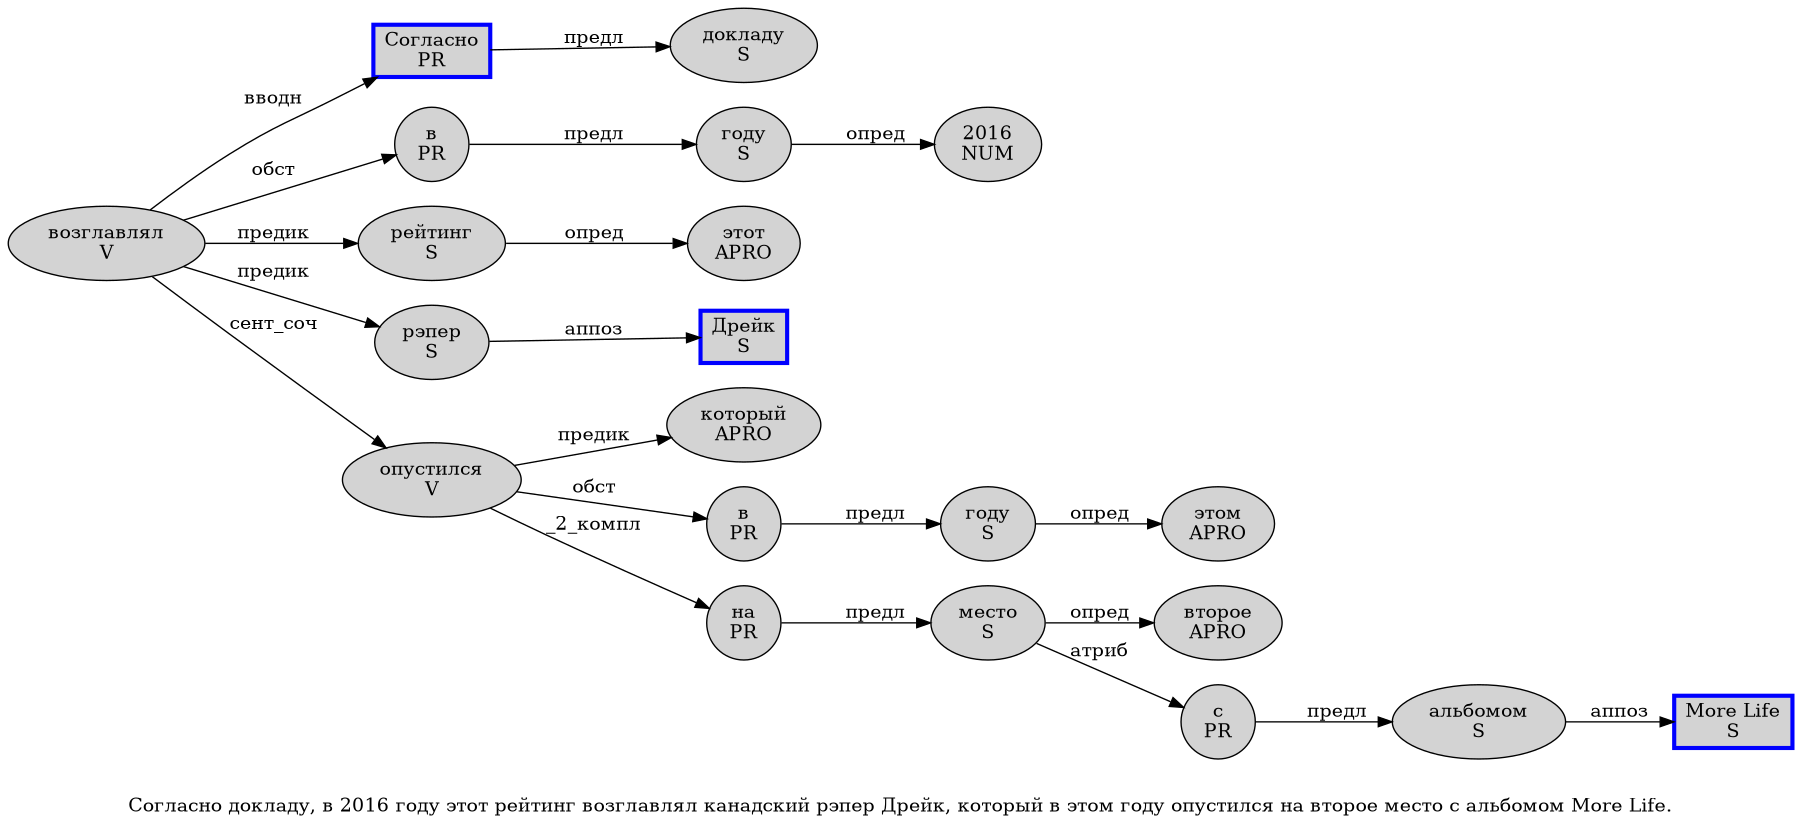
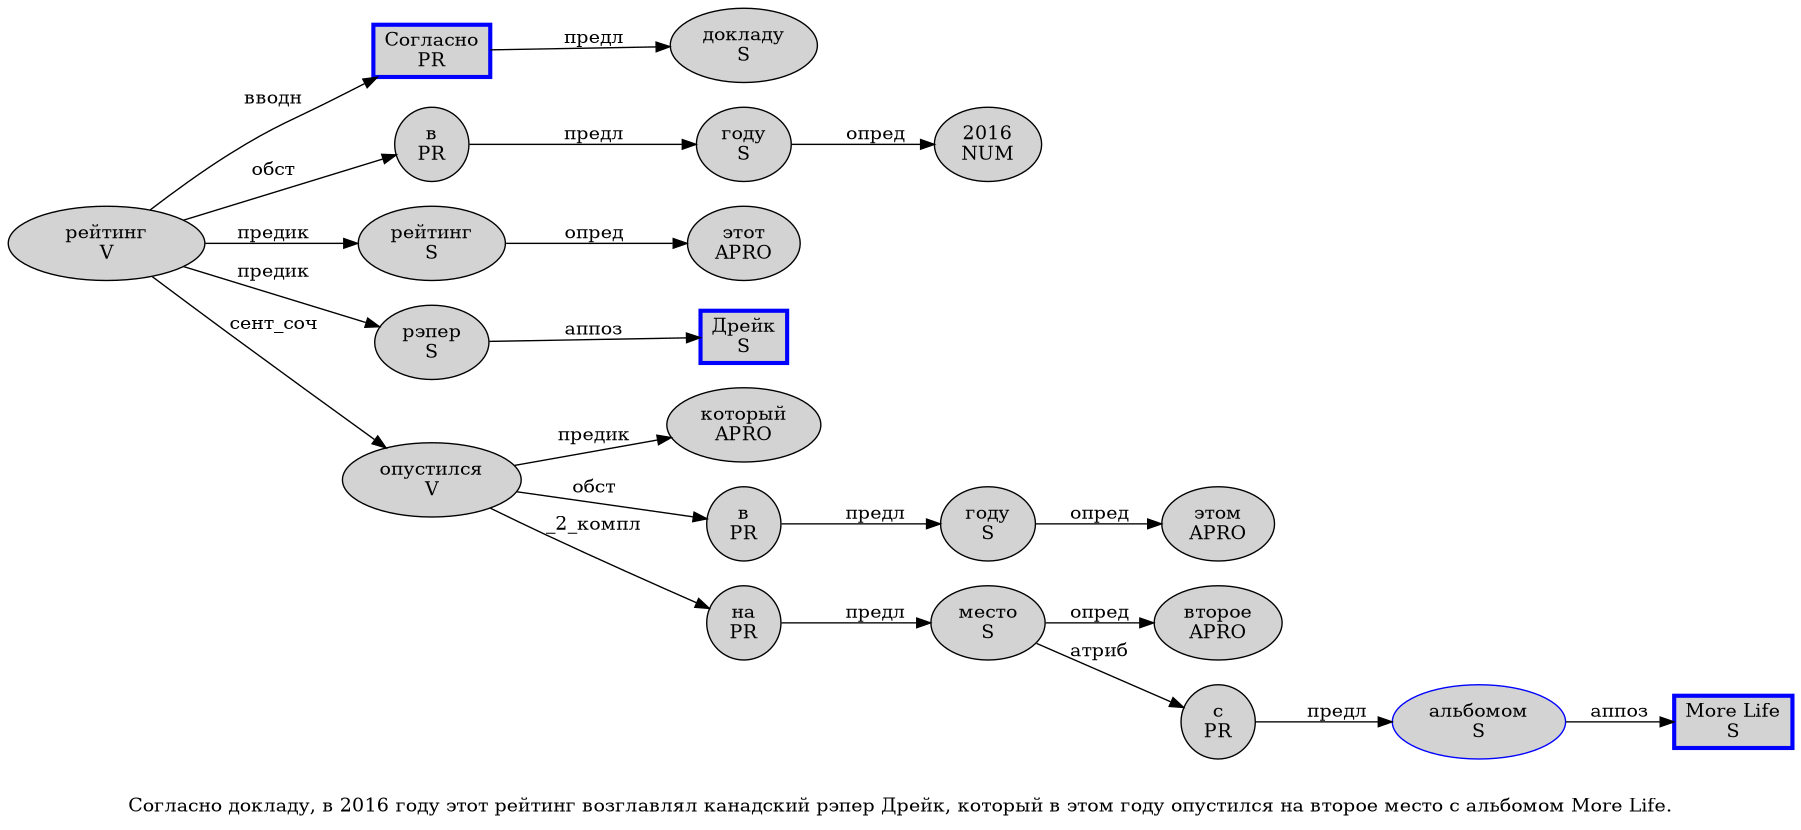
node "возглавлял V": label "возглавлял V" -> "рейтинг V"
node "альбомом S": color black -> blue
